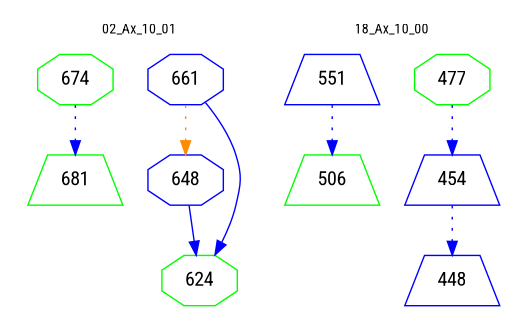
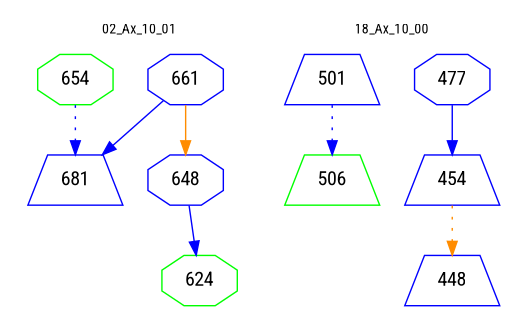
node "674": label "674" -> "654"
node "551": label "551" -> "501"
node "477": color green -> blue
edge "661" -> "648": style dotted -> solid
edge "477" -> "454": style dotted -> solid
edge "661" -> "624": now "661" -> "681"
node "681": color green -> blue
edge "454" -> "448": color blue -> darkorange
